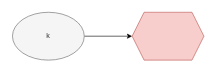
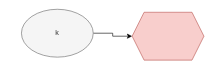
node "k": moved (48, 36) -> (57, 33)
